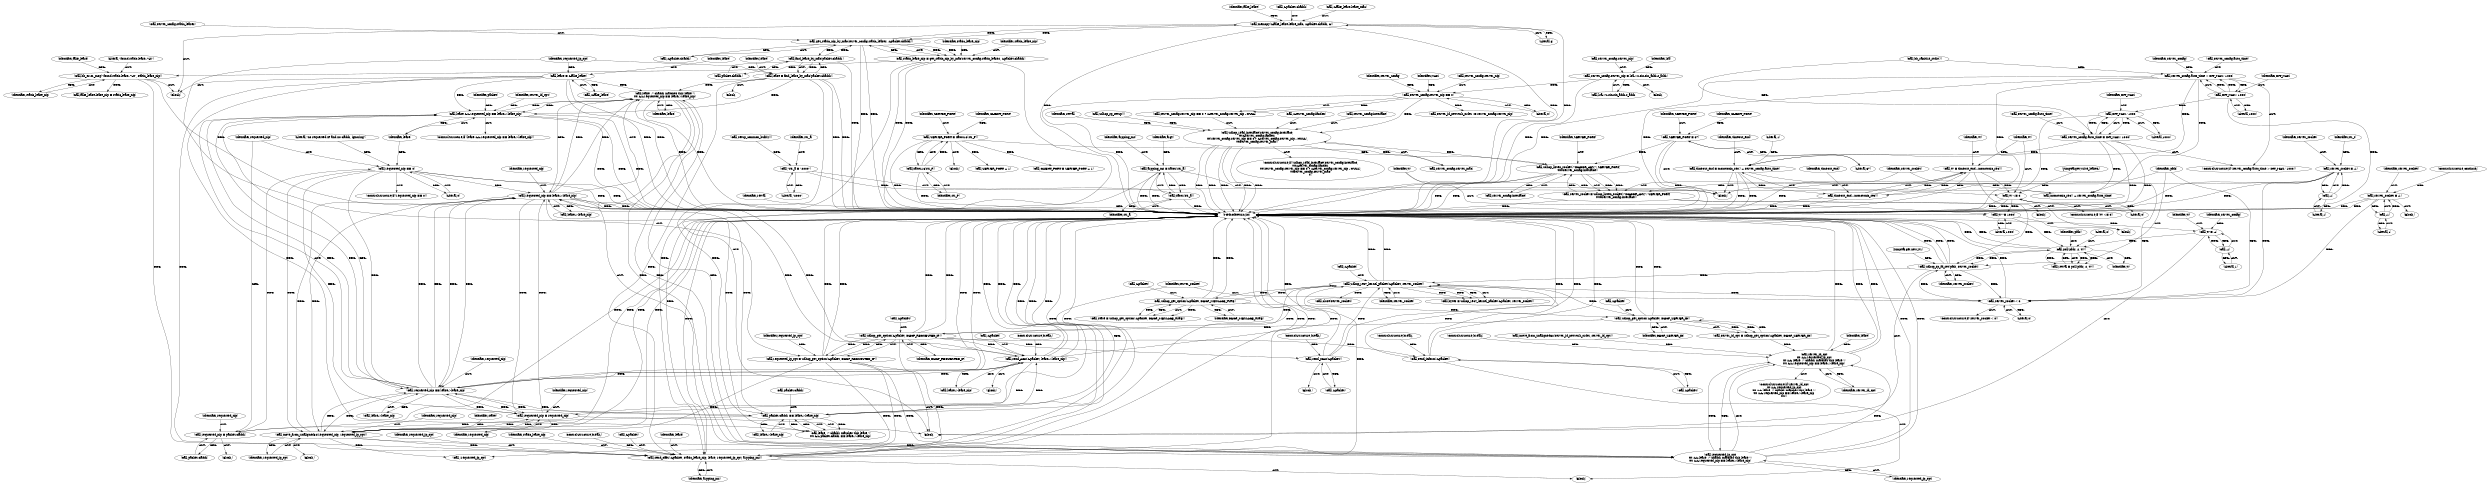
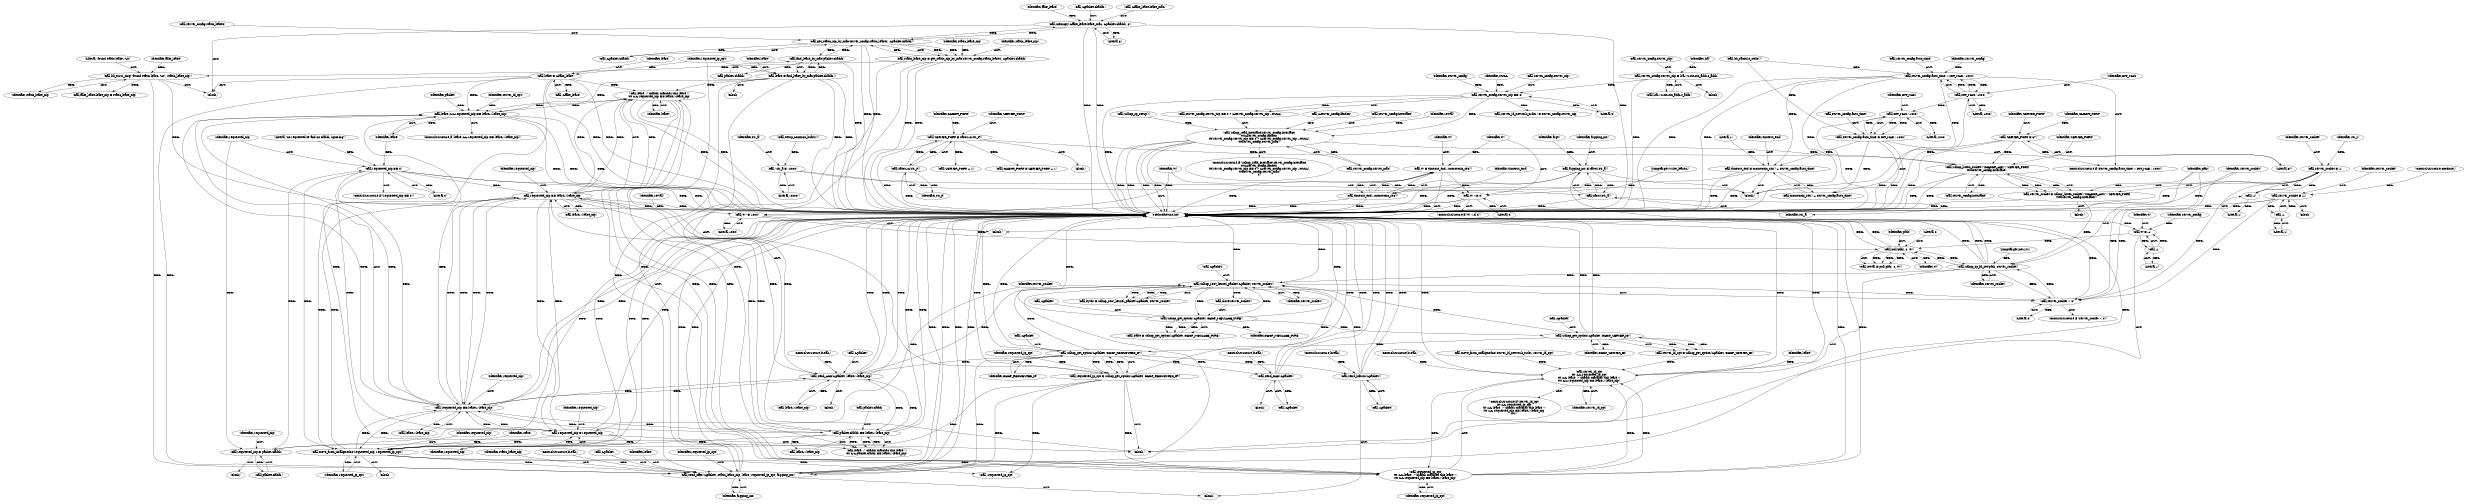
node "(Identifier,MAX)": label "(Identifier,MAX)" -> "(Identifier,NULL)"
edge "(Call,retval = poll(pfds, 2, tv))" -> "(Call,poll(pfds, 2, tv))": removed, label "CFG:"
edge "(Identifier,DHCP_MESSAGE_TYPE)" -> "(Call,udhcp_get_option(&packet, DHCP_MESSAGE_TYPE))": now "(Call,close(server_socket))" -> "(Call,udhcp_get_option(&packet, DHCP_MESSAGE_TYPE))"
